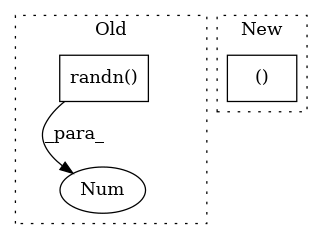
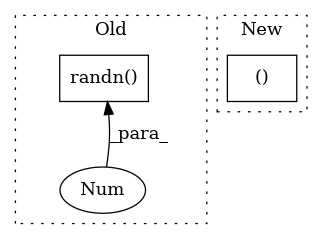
edge "randn()" -> "Num": reversed
